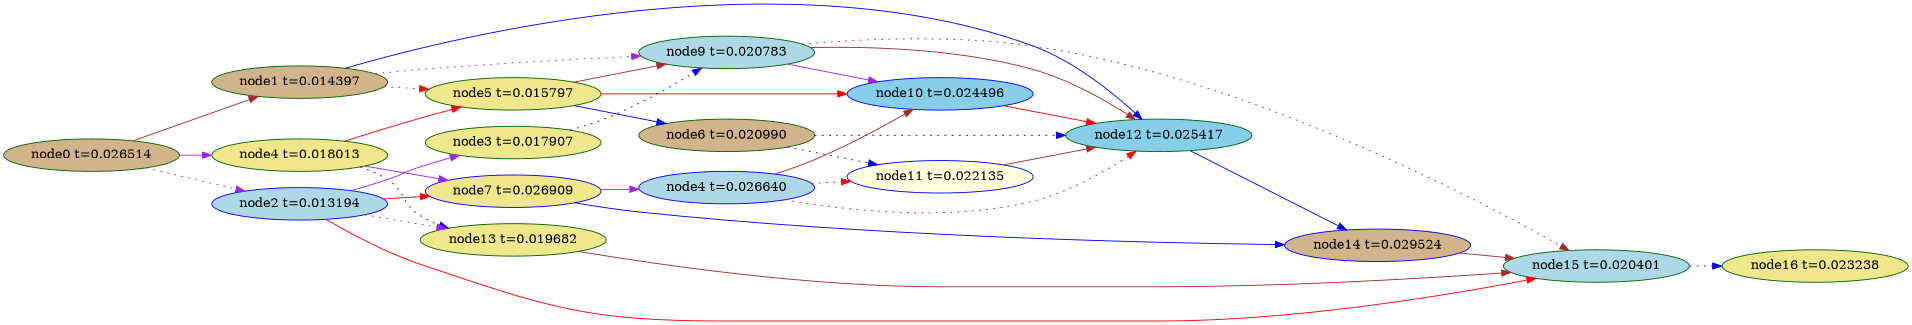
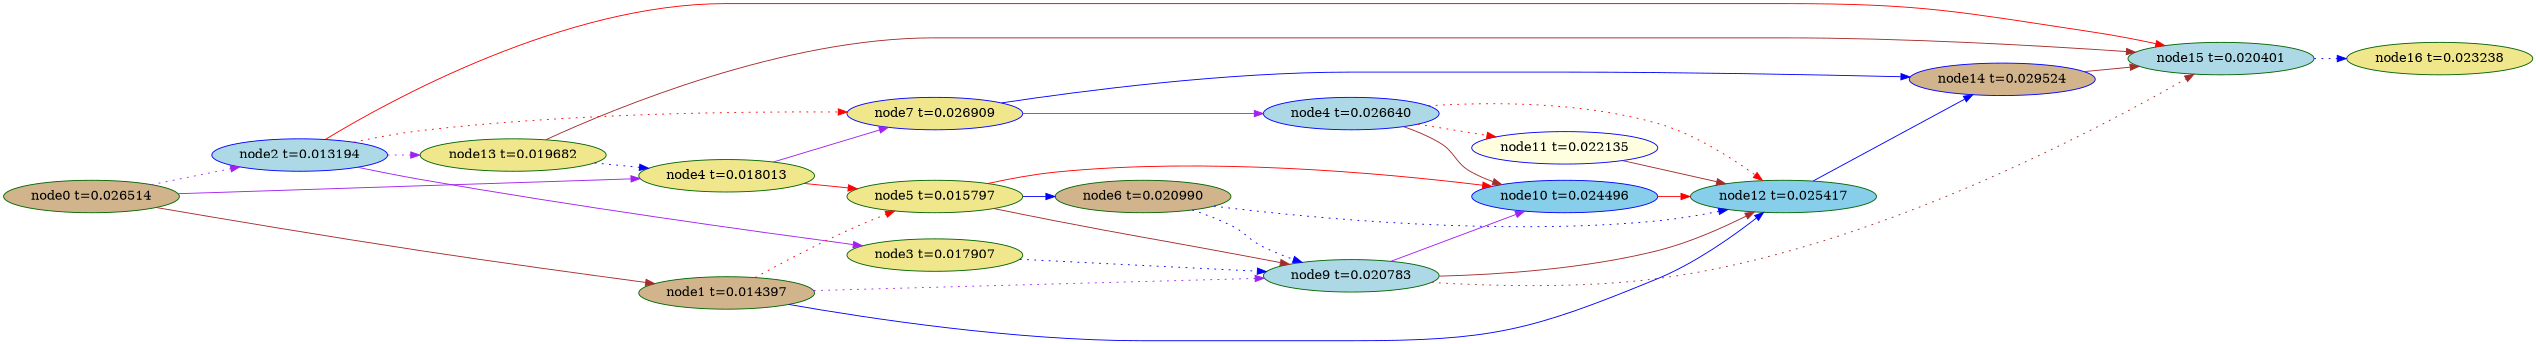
edge "node6 t=0.020990" -> "node11 t=0.022135": now "node6 t=0.020990" -> "node9 t=0.020783"
edge "node4 t=0.018013" -> "node13 t=0.019682": reversed
edge "node2 t=0.013194" -> "node7 t=0.026909": style solid -> dotted
